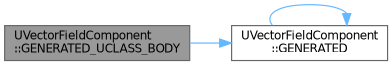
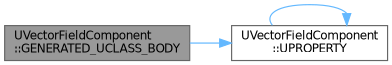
node "UVectorFieldComponent ::GENERATED": label "UVectorFieldComponent ::GENERATED" -> "UVectorFieldComponent ::UPROPERTY"
